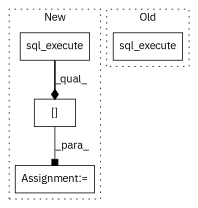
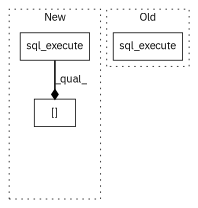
node "Assignment:=": removed
